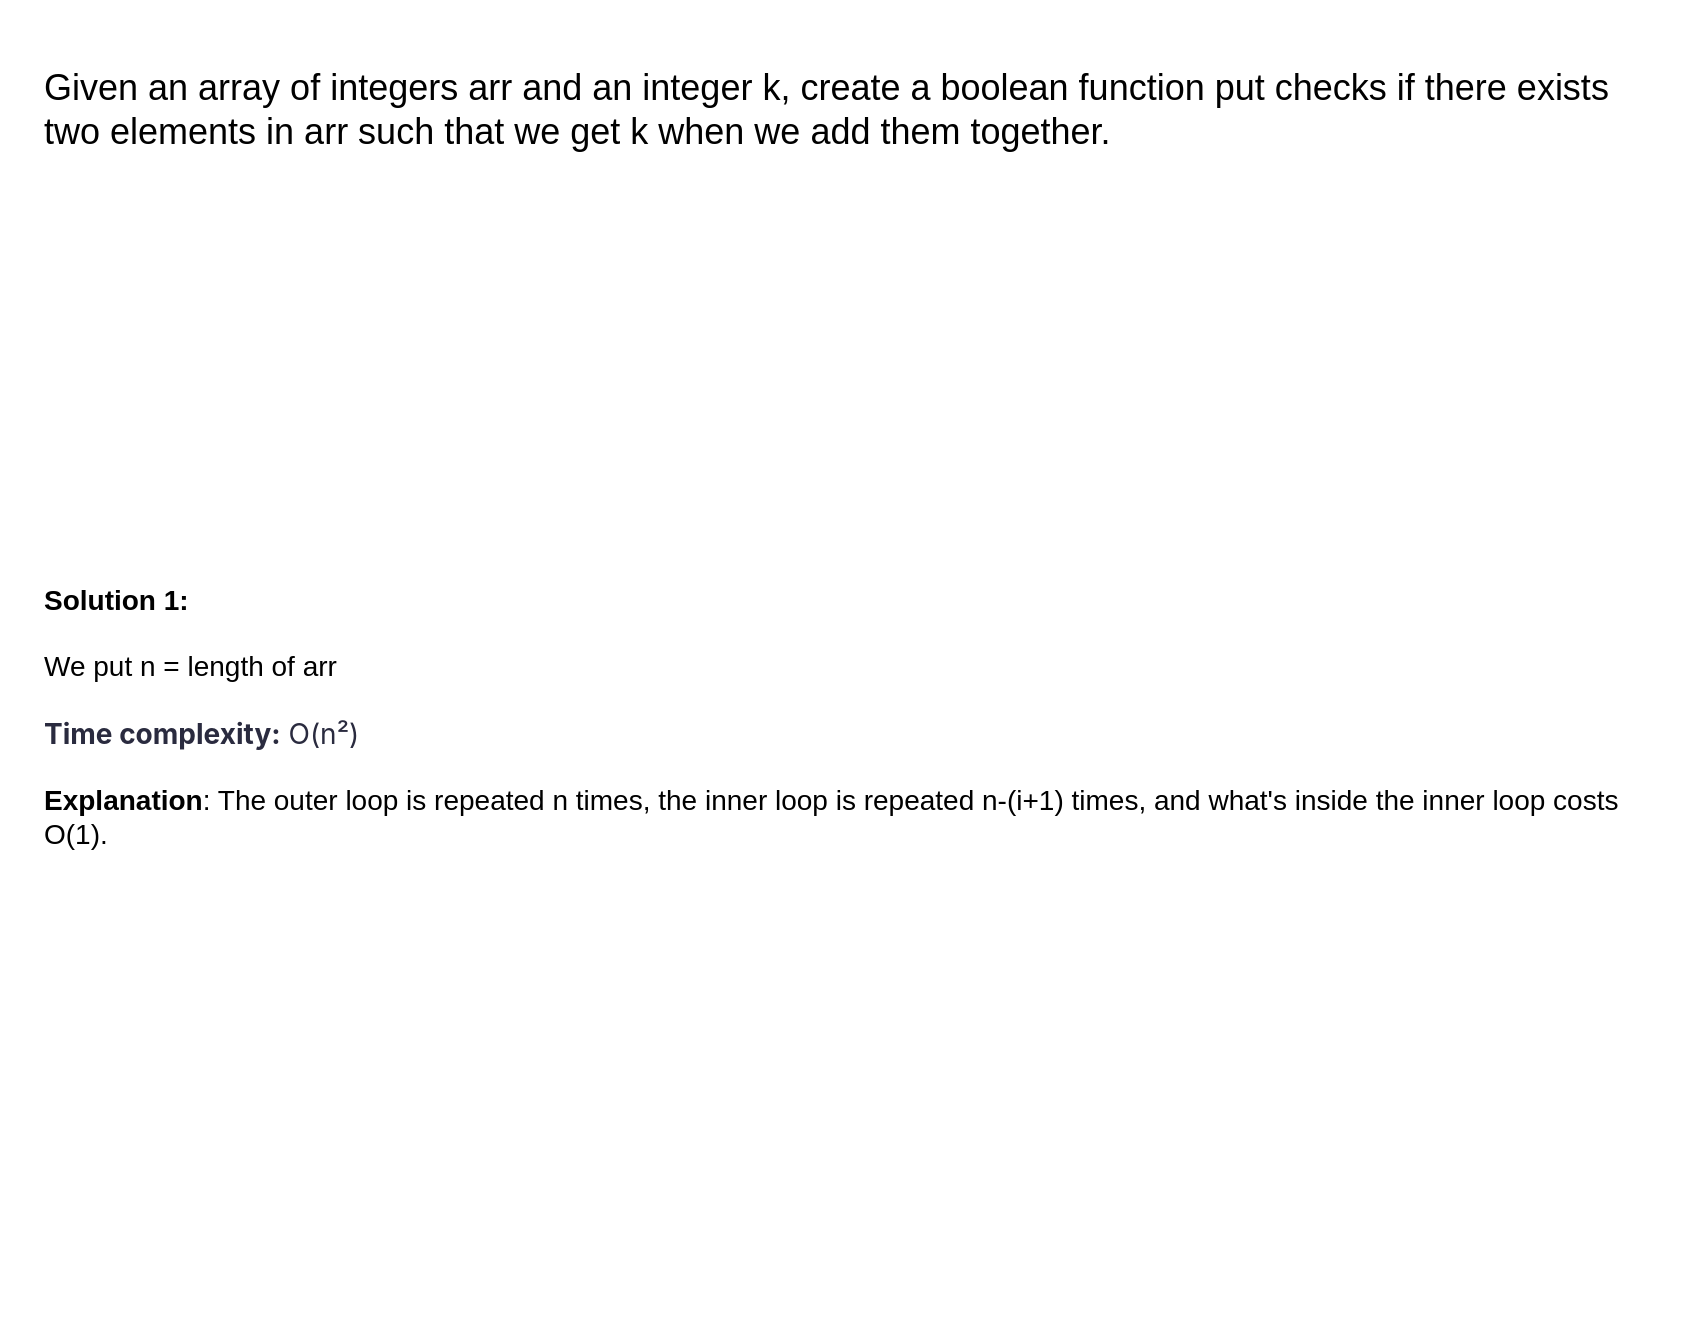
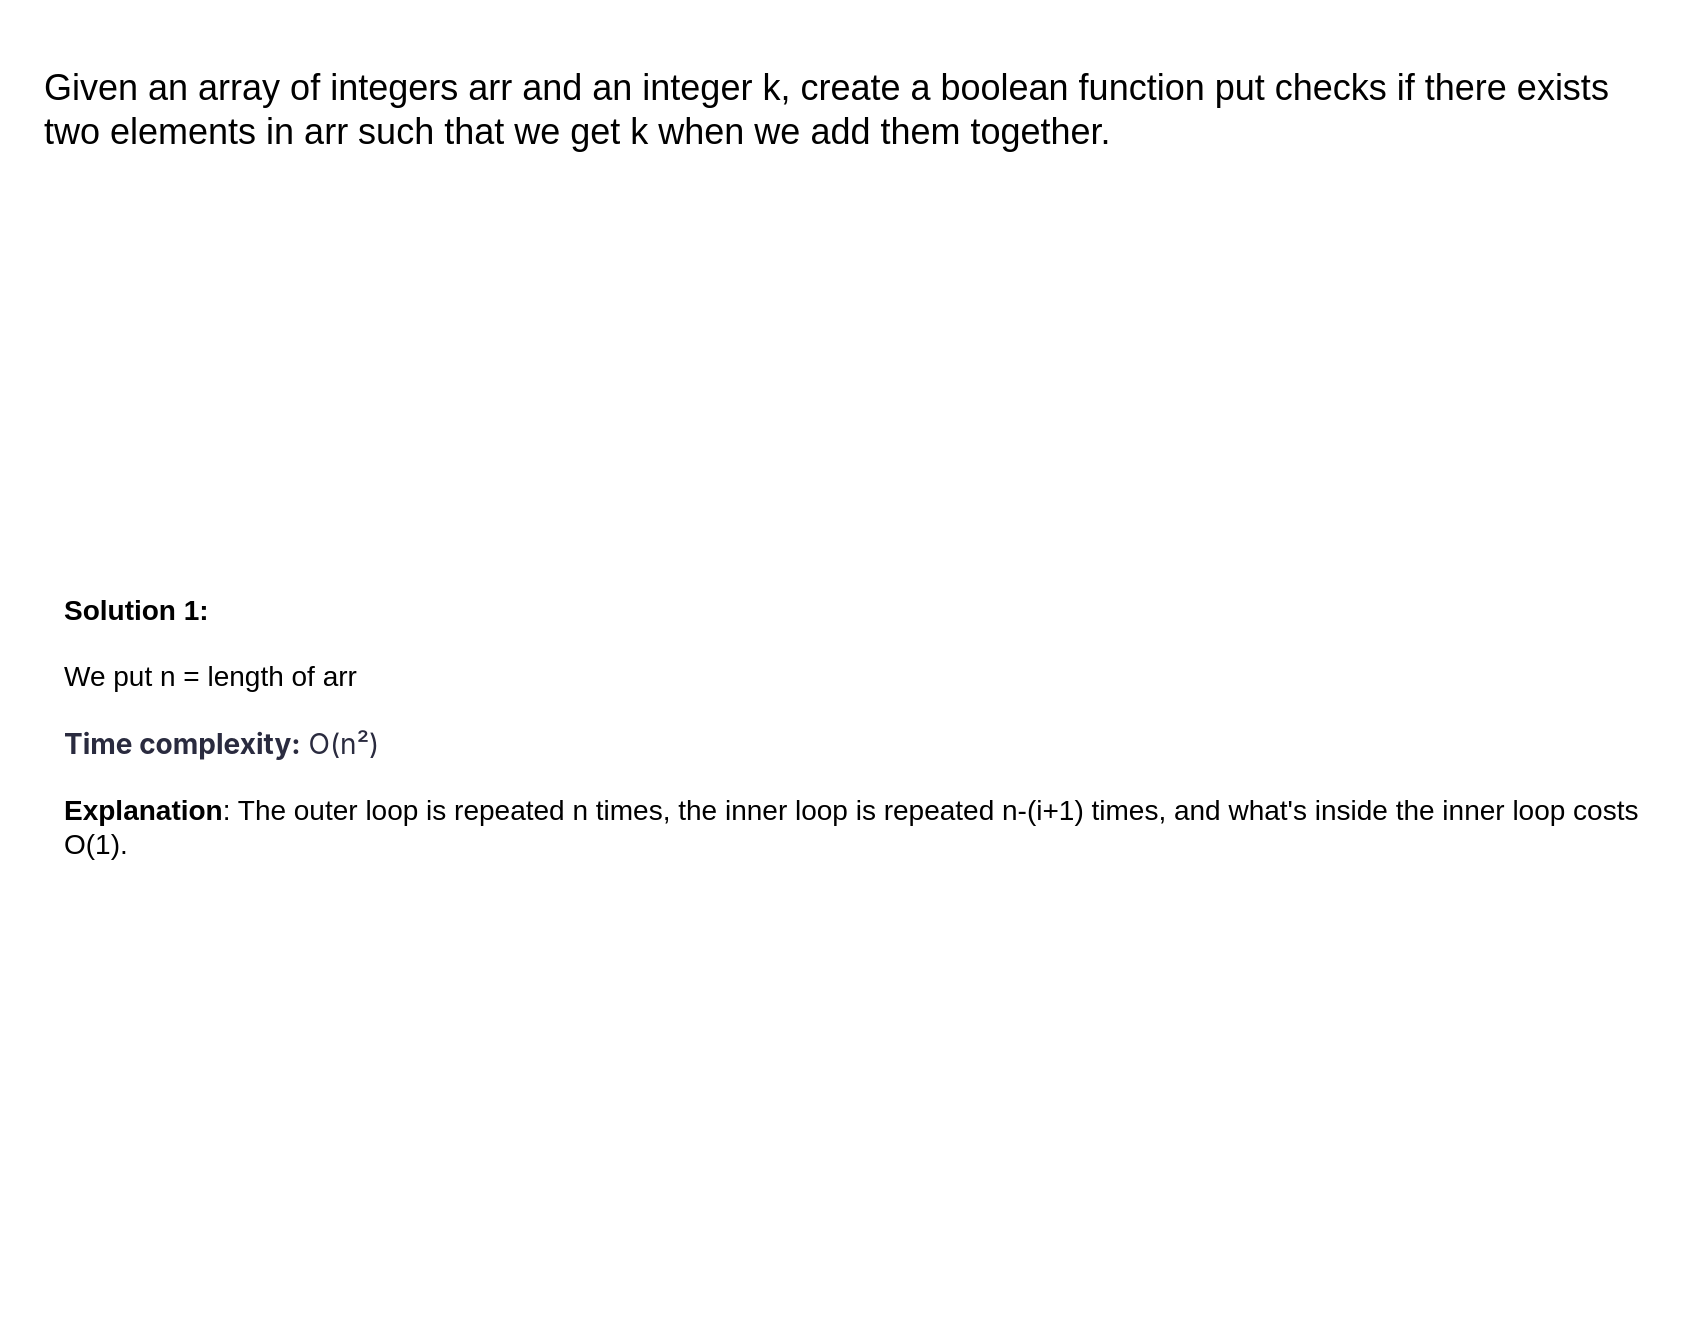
node "Solution 1: We put n = length of arr Time complexity: O(n²) Explanation: The outer loop is repeated n times, the inner loop is repeated n-(i+1) times, and what's inside the inner loop costs O(1).": moved (841, 751) -> (861, 761)
